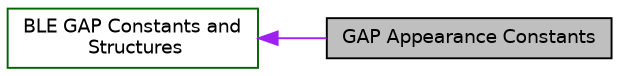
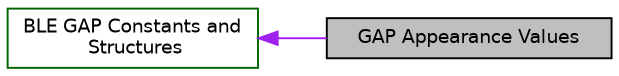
node "GAP Appearance Constants": label "GAP Appearance Constants" -> "GAP Appearance Values"
